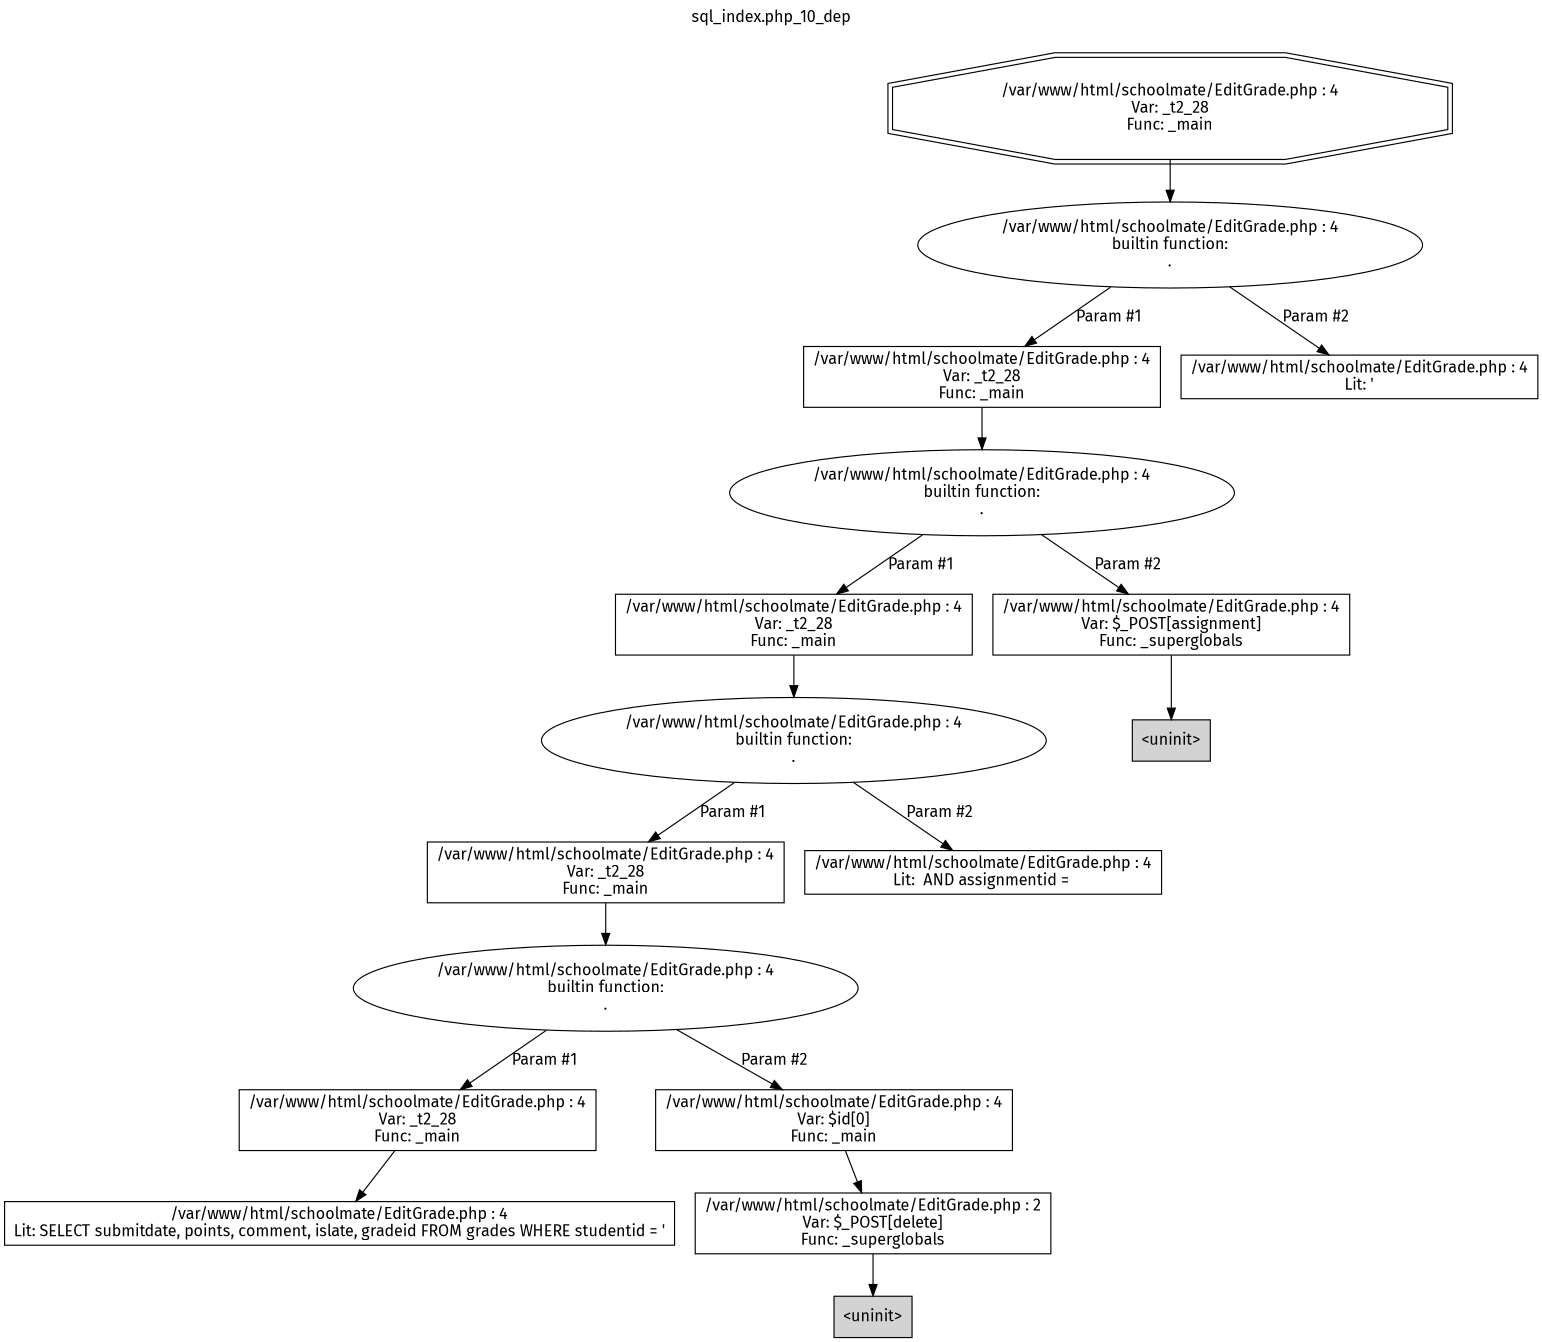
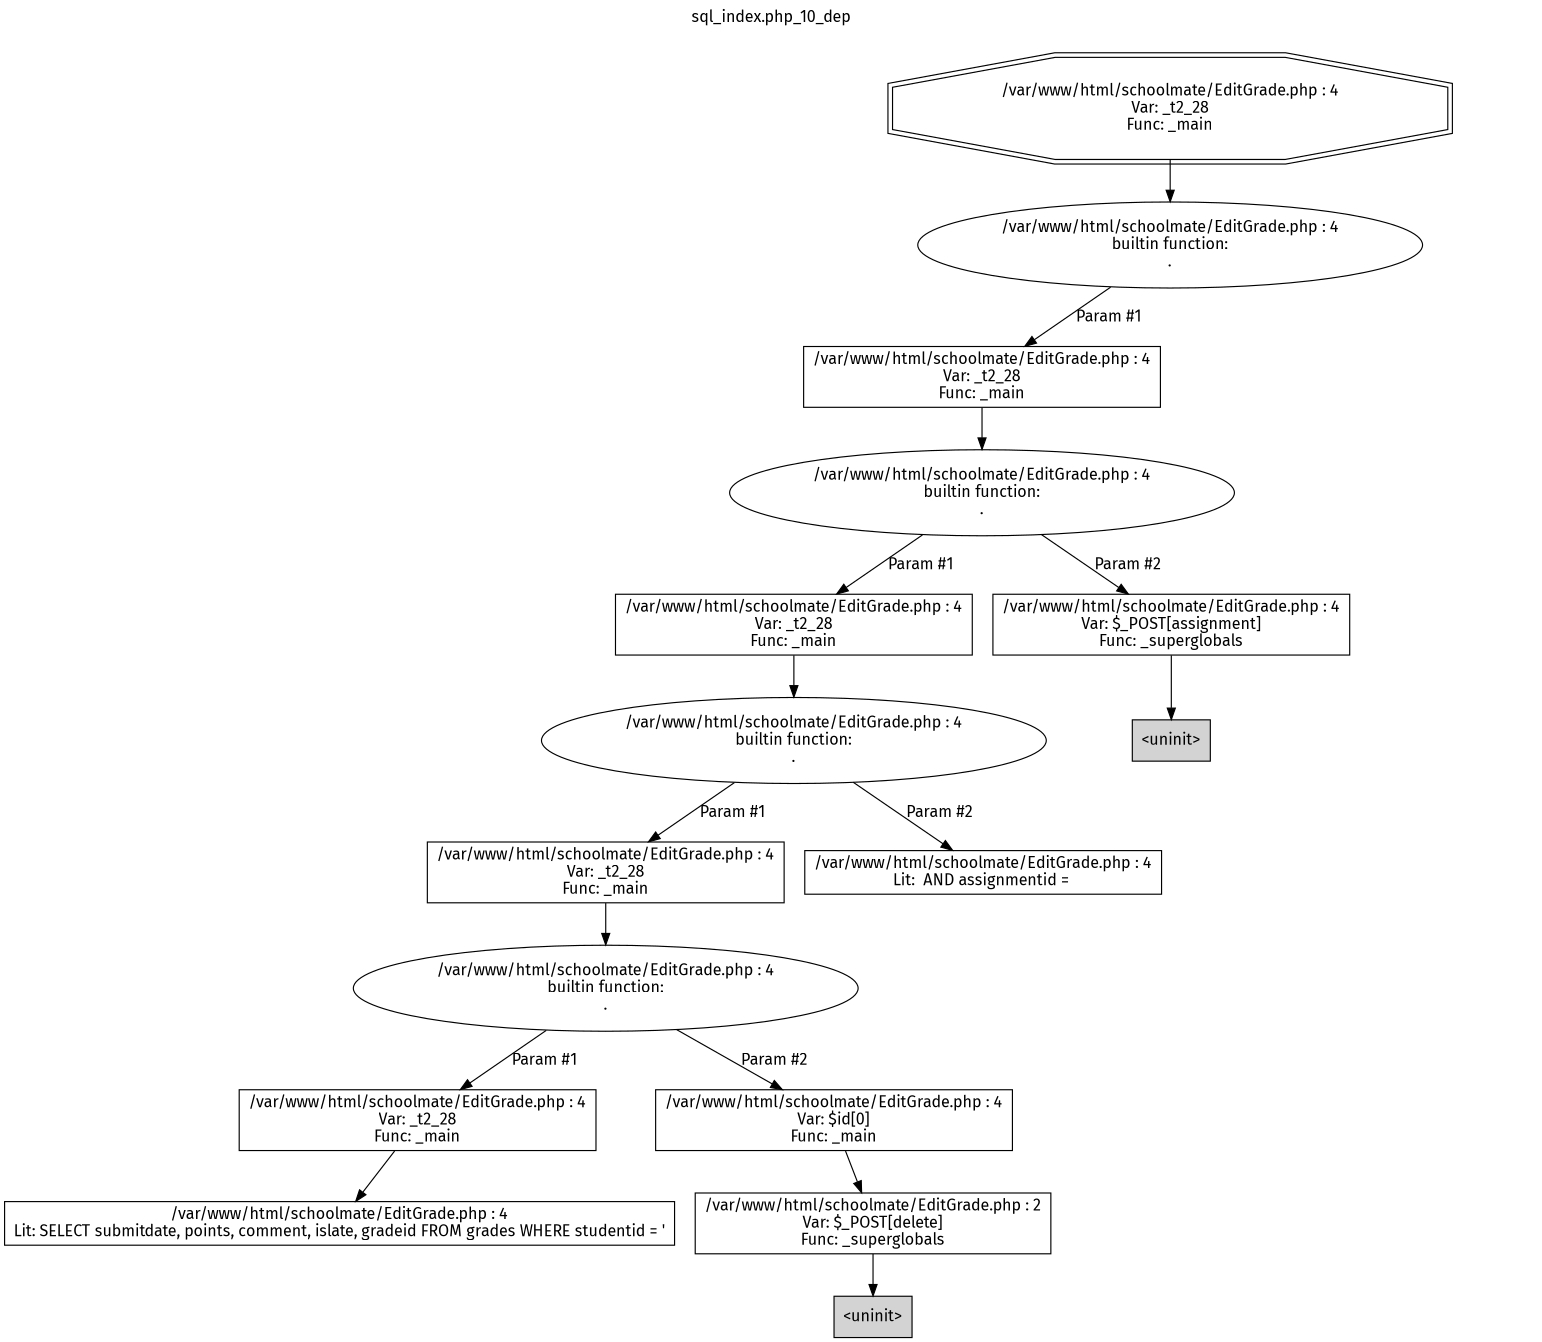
node "/var/www/html/schoolmate/EditGrade.php : 4 Lit: '": removed
